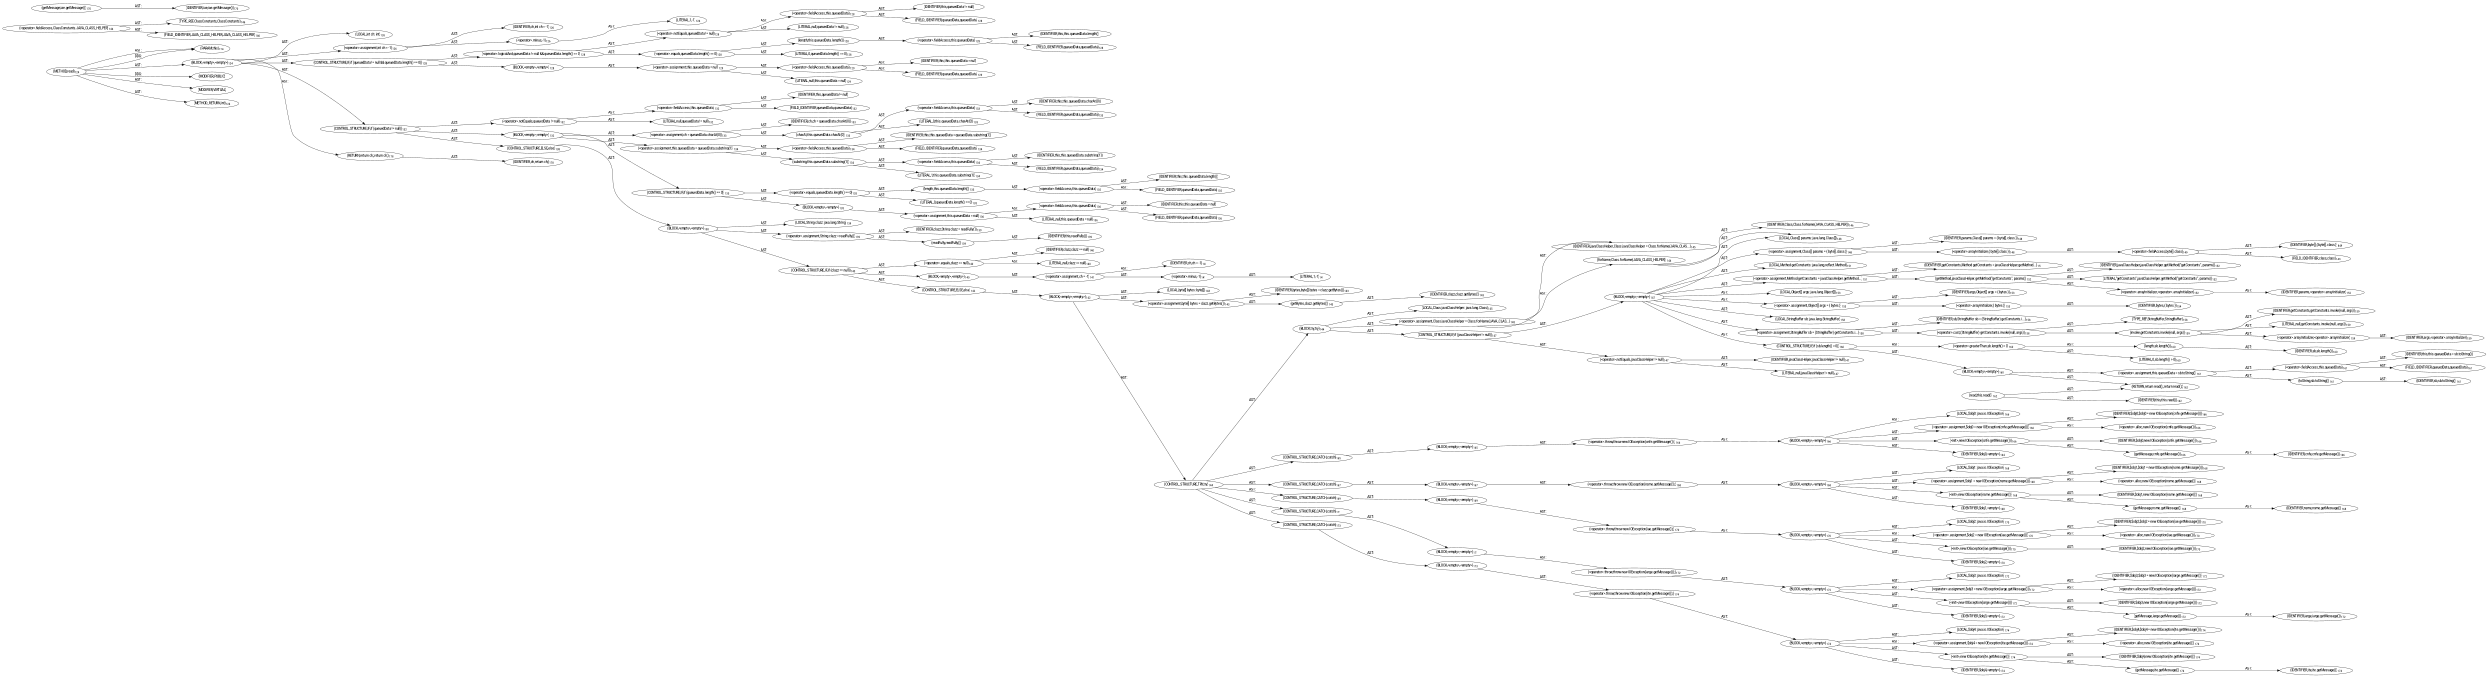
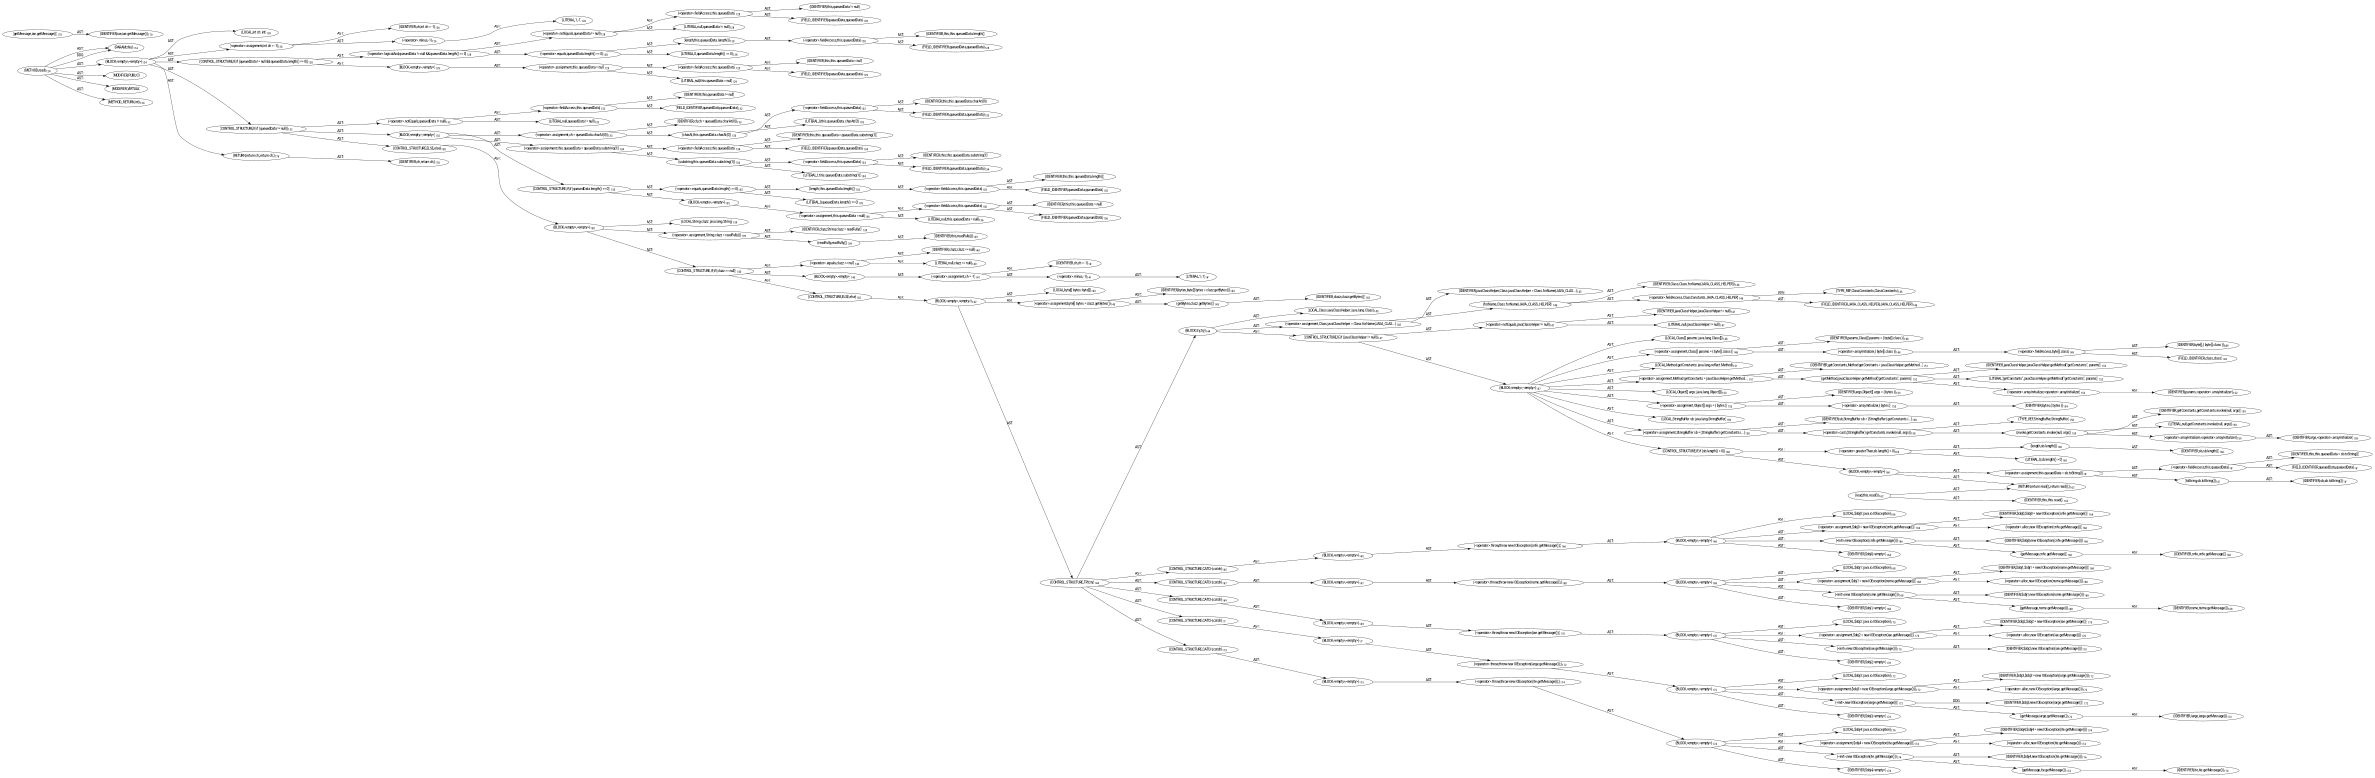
edge "(<operator>.fieldAccess,ClassConstants.JAVA_CLASS_HELPER)" -> "(TYPE_REF,ClassConstants,ClassConstants)": label "AST: " -> "DDG: "
edge "(METHOD,read)" -> "(MODIFIER,PUBLIC)": label "DDG: " -> "AST: "
edge "(forName,Class.forName(JAVA_CLASS_HELPER))" -> "(LOCAL,Class[] params: java.lang.Class[])": now "(forName,Class.forName(JAVA_CLASS_HELPER))" -> "(<operator>.fieldAccess,ClassConstants.JAVA_CLASS_HELPER)"
edge "(<init>,new IOException(iarge.getMessage()))" -> "(IDENTIFIER,$obj3,new IOException(iarge.getMessage()))": label "AST: " -> "DDG: "
